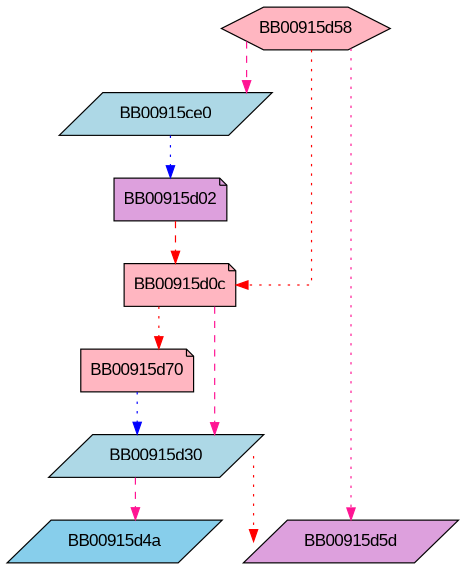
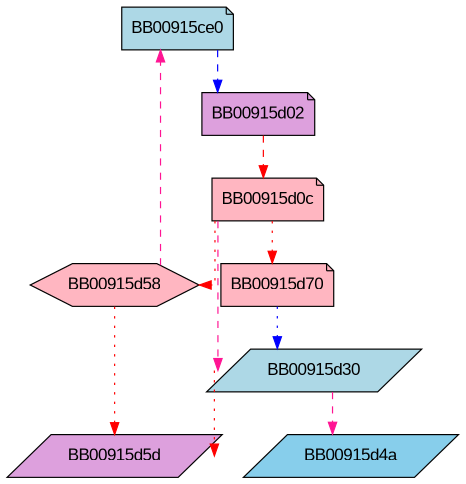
node "BB00915ce0": shape parallelogram -> note
edge "BB00915ce0" -> "BB00915d02": style dotted -> dashed
edge "BB00915d58" -> "BB00915d0c": reversed
edge "BB00915d58" -> "BB00915d5d": color deeppink -> red
